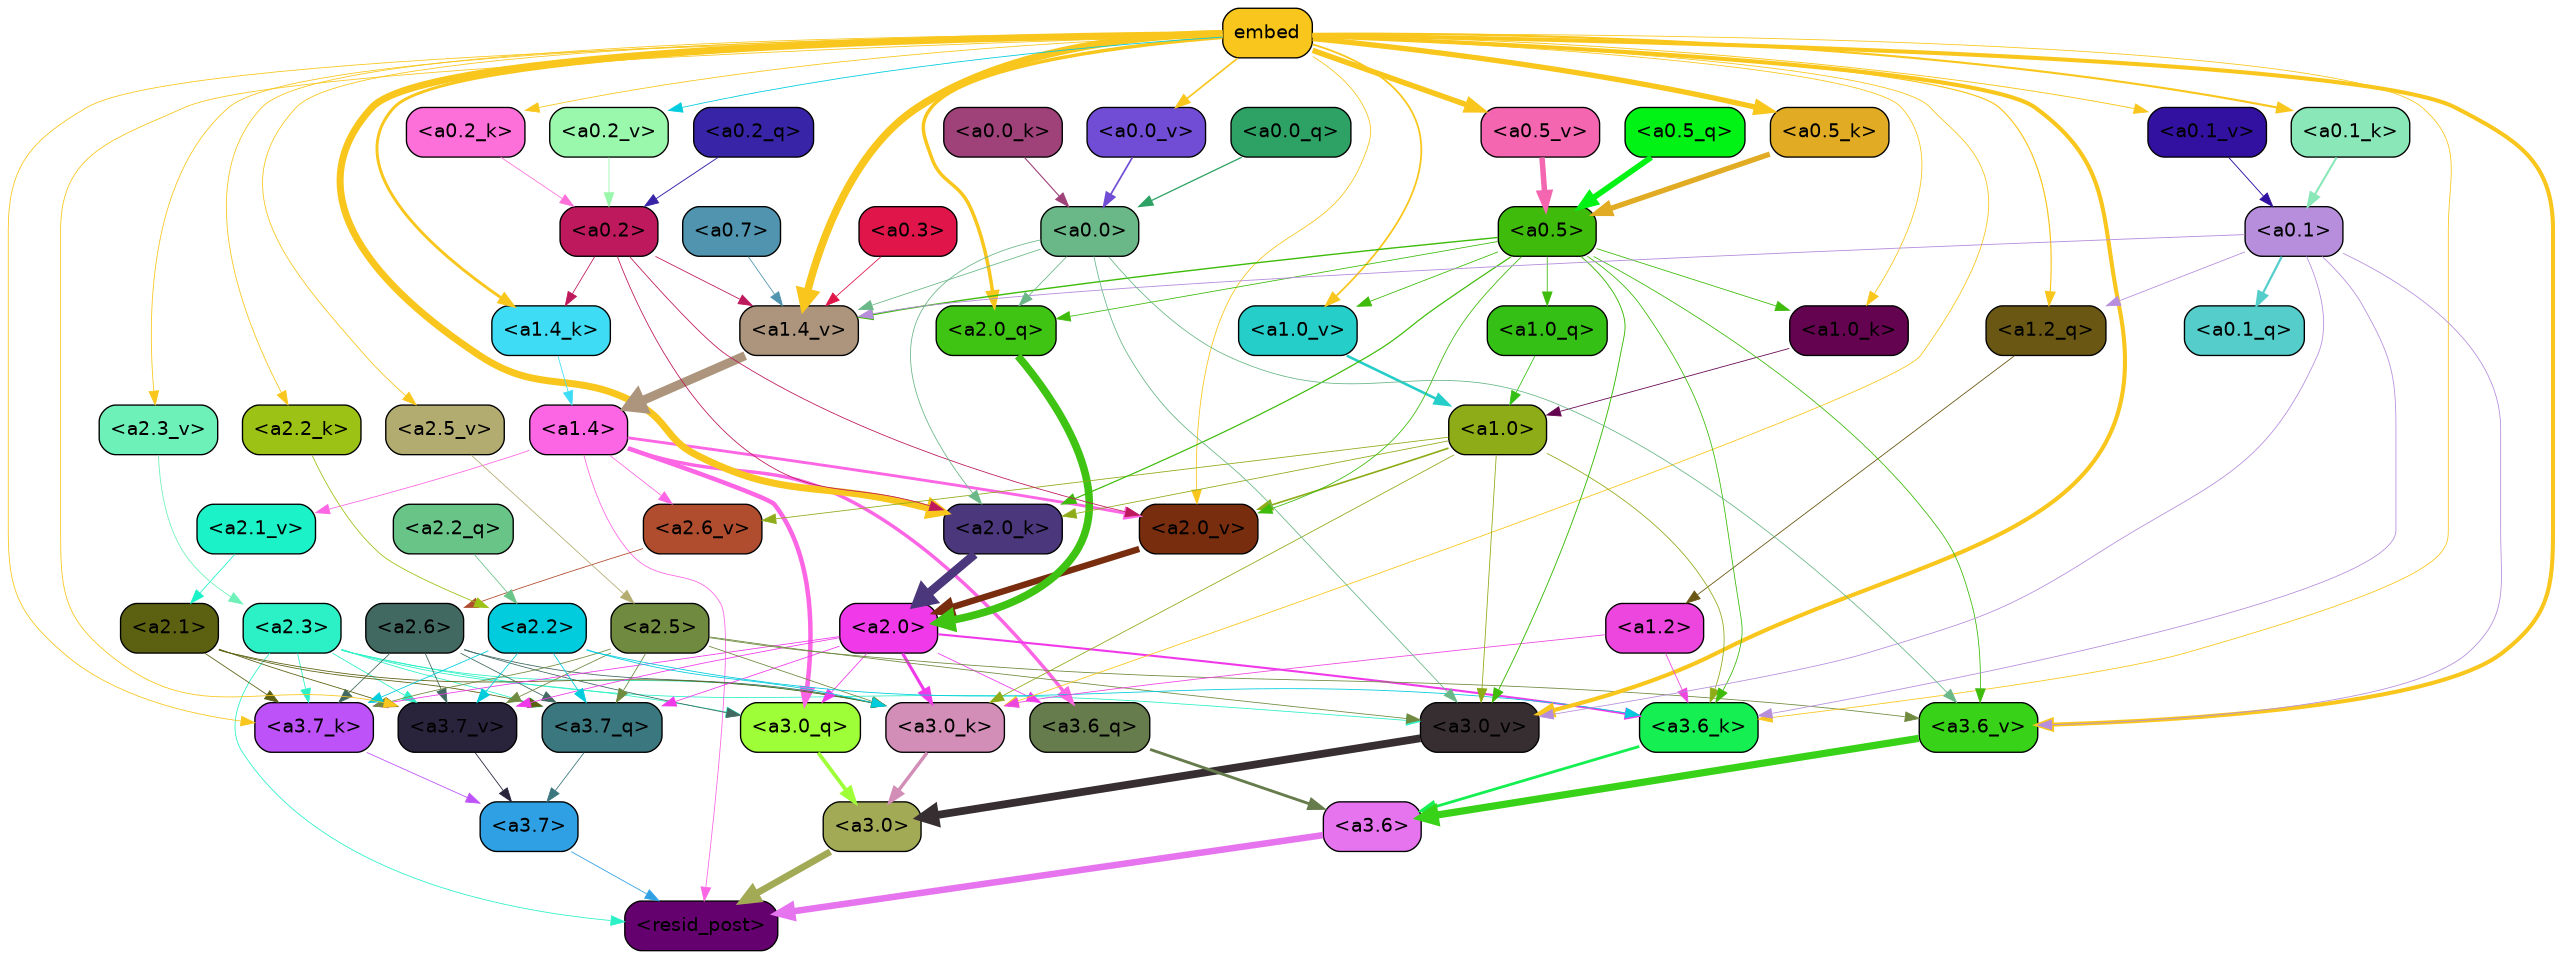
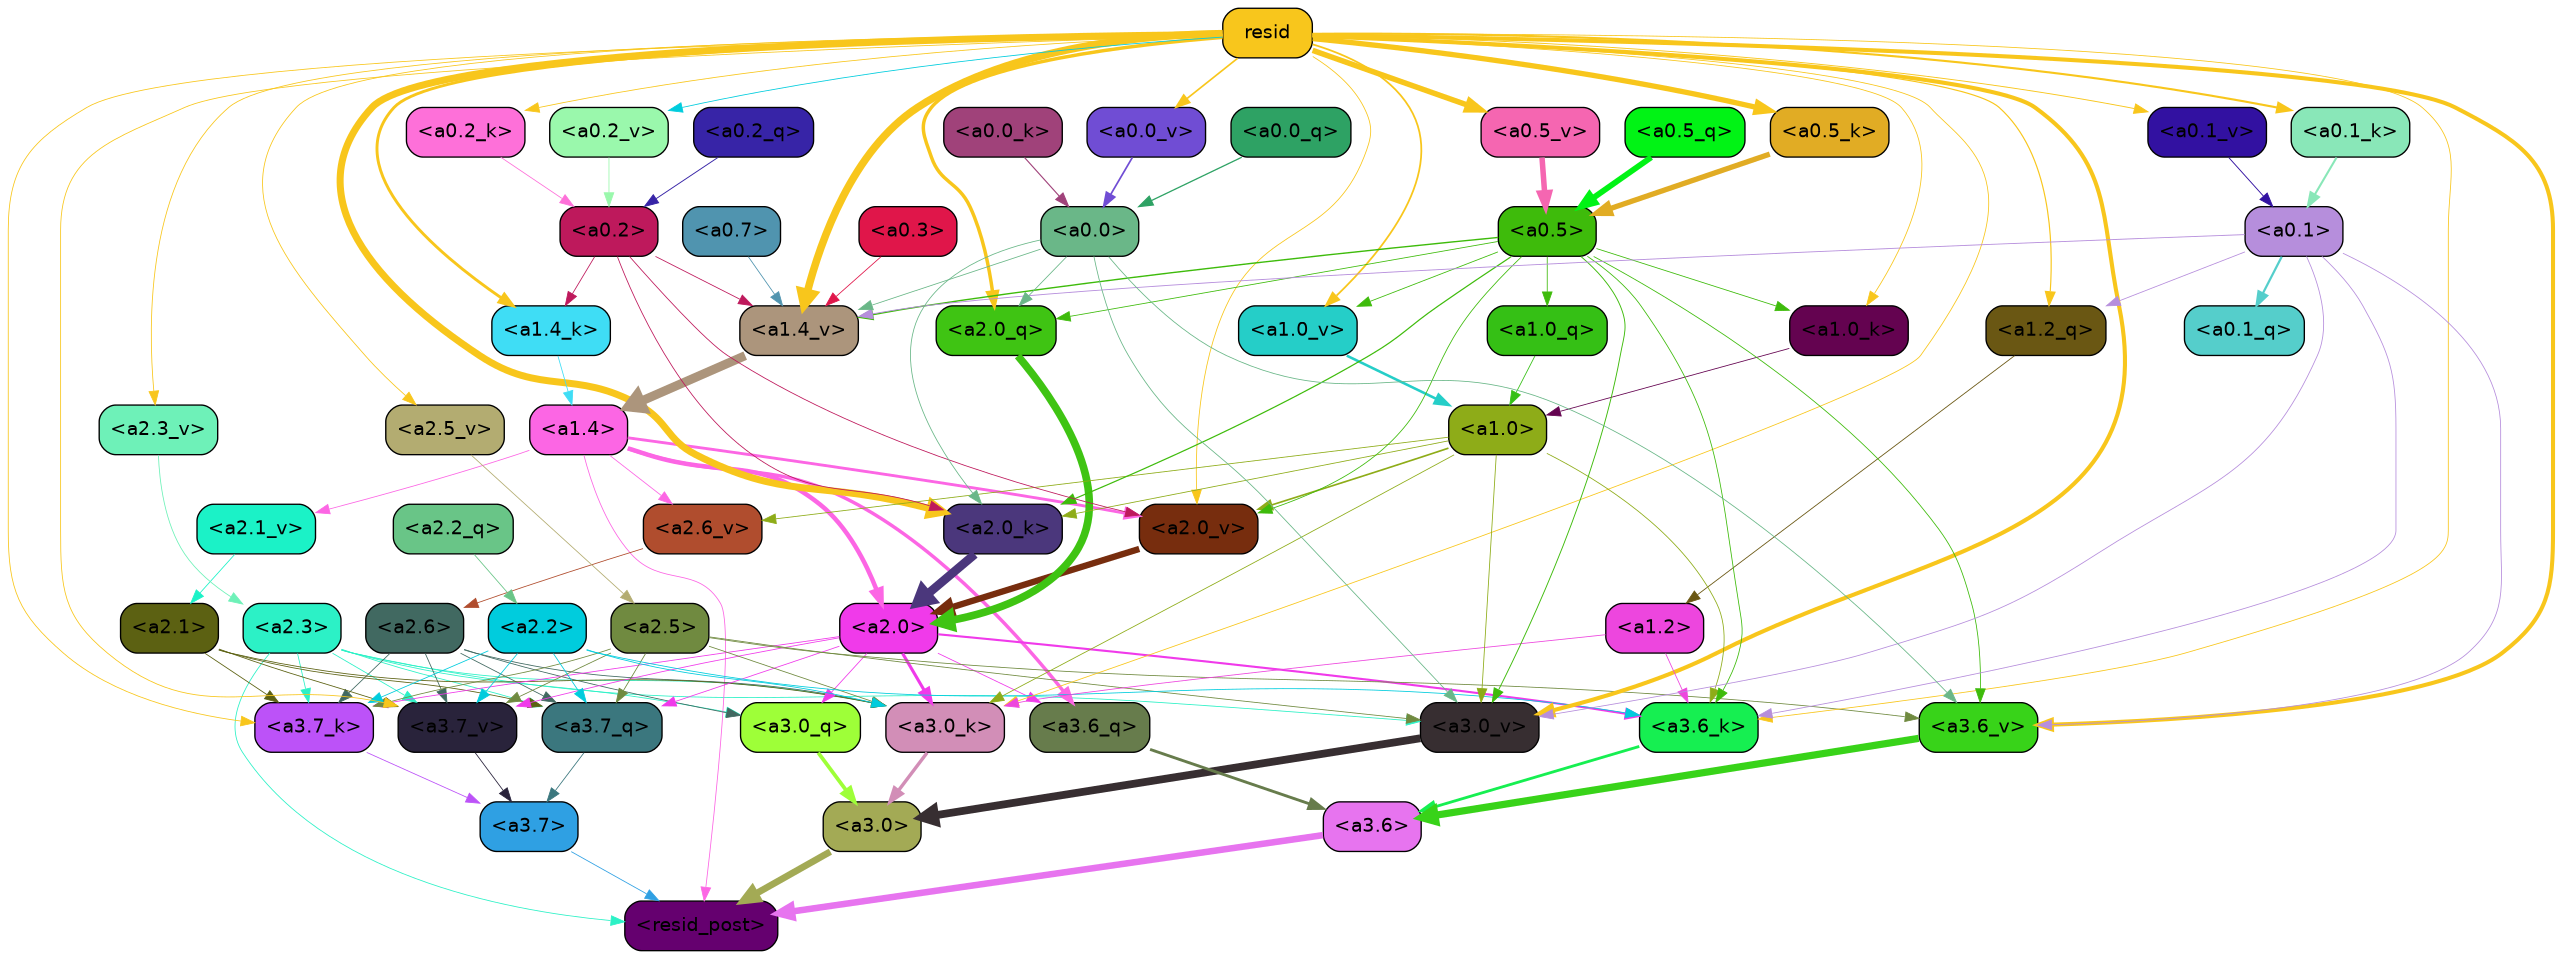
node "embed": label "embed" -> "resid"
node "<a2.2_k>": removed
edge "<a1.4>" -> "<a3.0_q>": now "<a1.4>" -> "<a2.0>"
